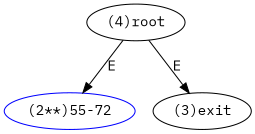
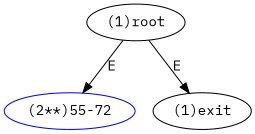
node "(4)root": label "(4)root" -> "(1)root"
node "(3)exit": label "(3)exit" -> "(1)exit"
